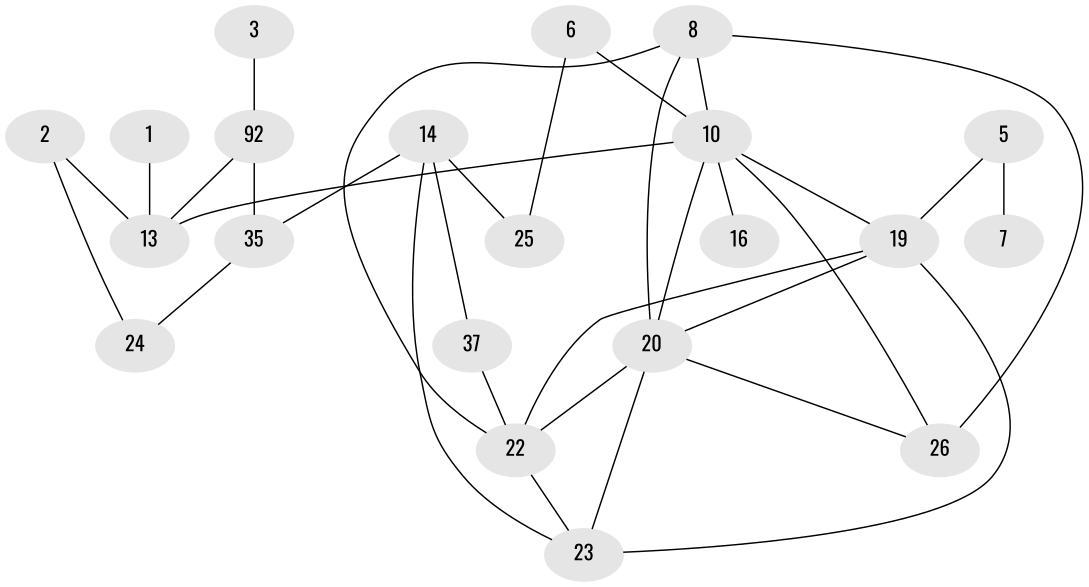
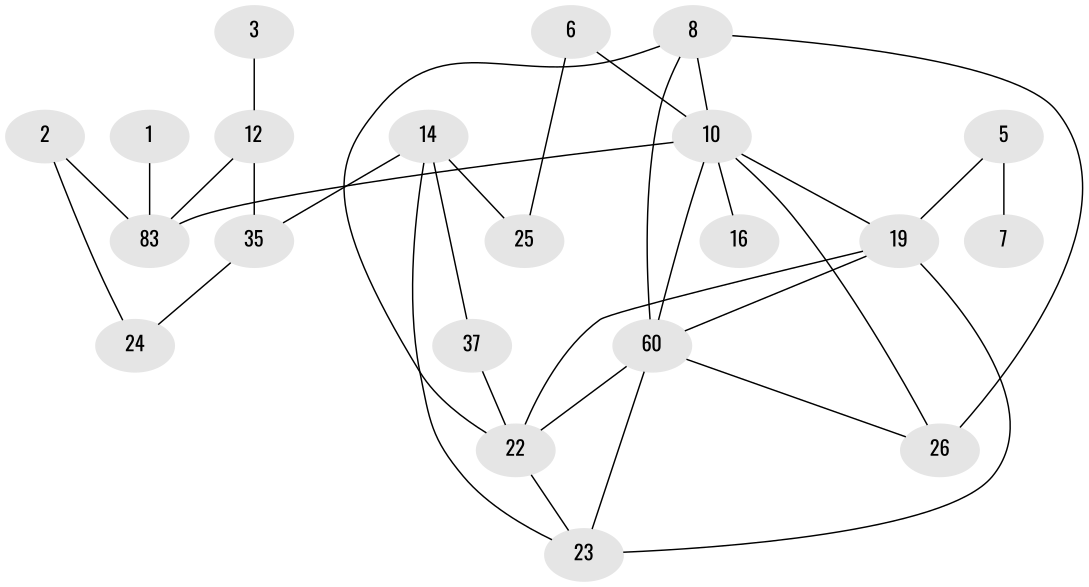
node "92": label "92" -> "12"
node "13": label "13" -> "83"
node "20": label "20" -> "60"
